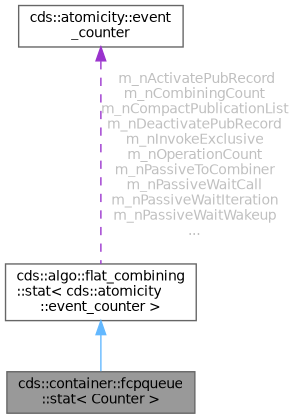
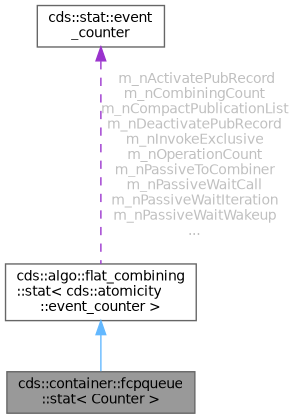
node "cds::atomicity::event _counter": label "cds::atomicity::event _counter" -> "cds::stat::event _counter"
